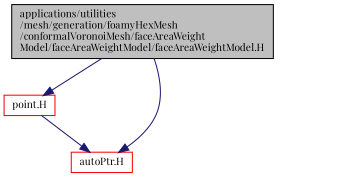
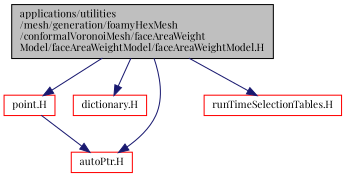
node "dictionary.H": added
node "runTimeSelectionTables.H": added
